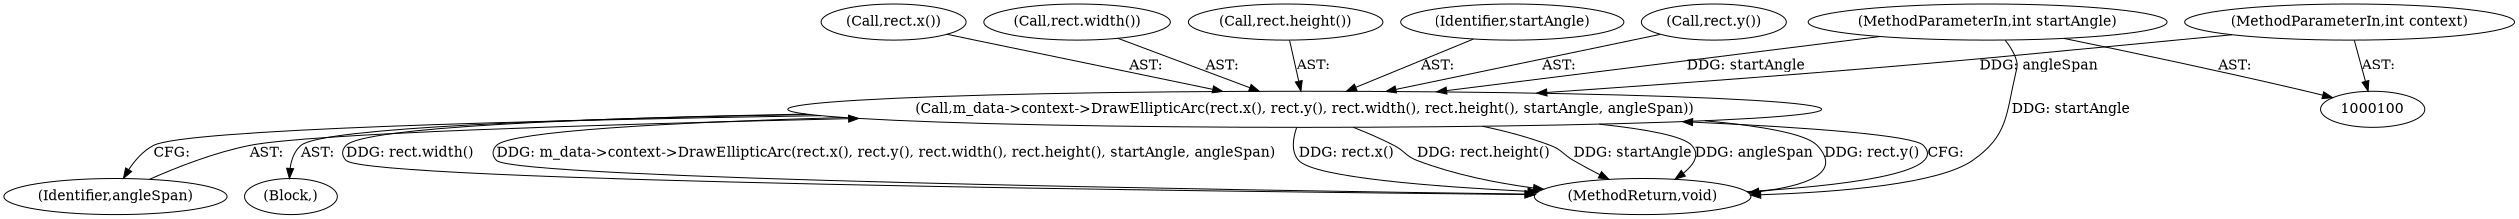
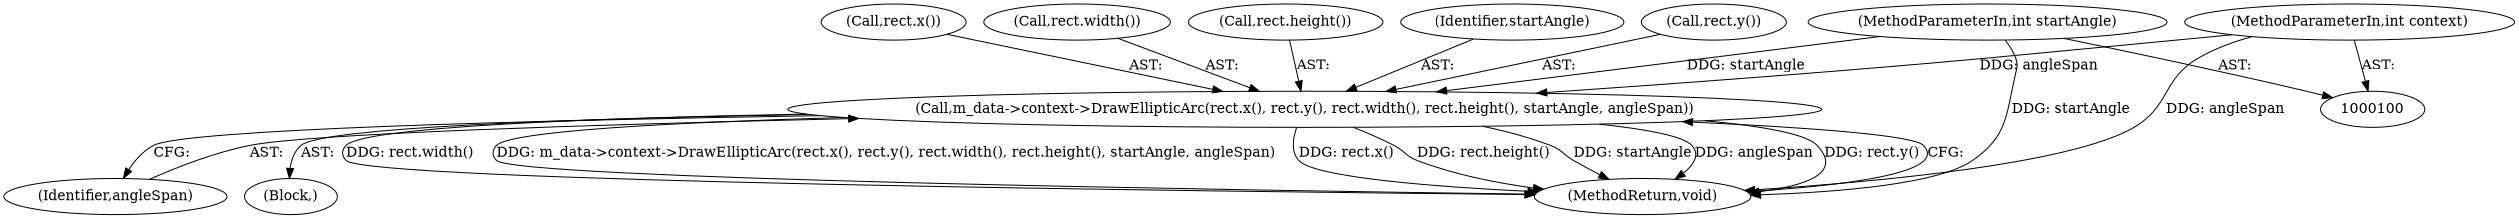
edge "(MethodParameterIn,int context)" -> "(MethodReturn,void)": added, label "DDG: angleSpan"
